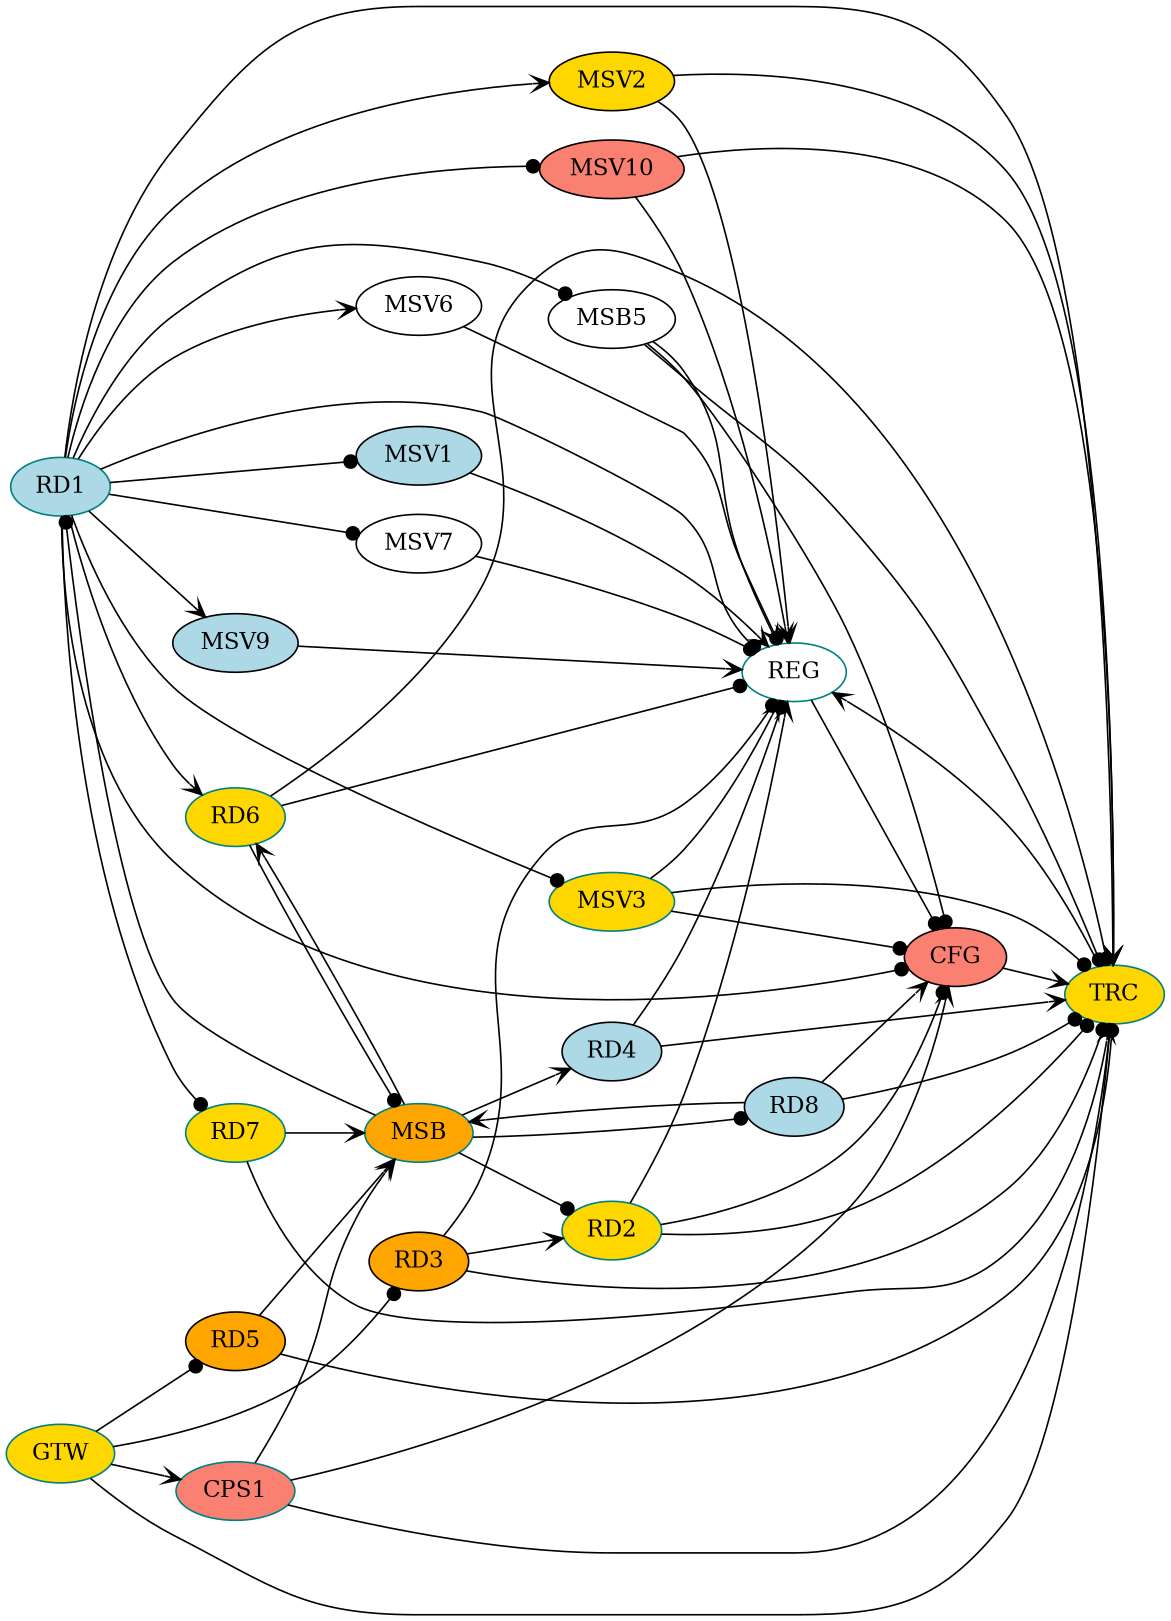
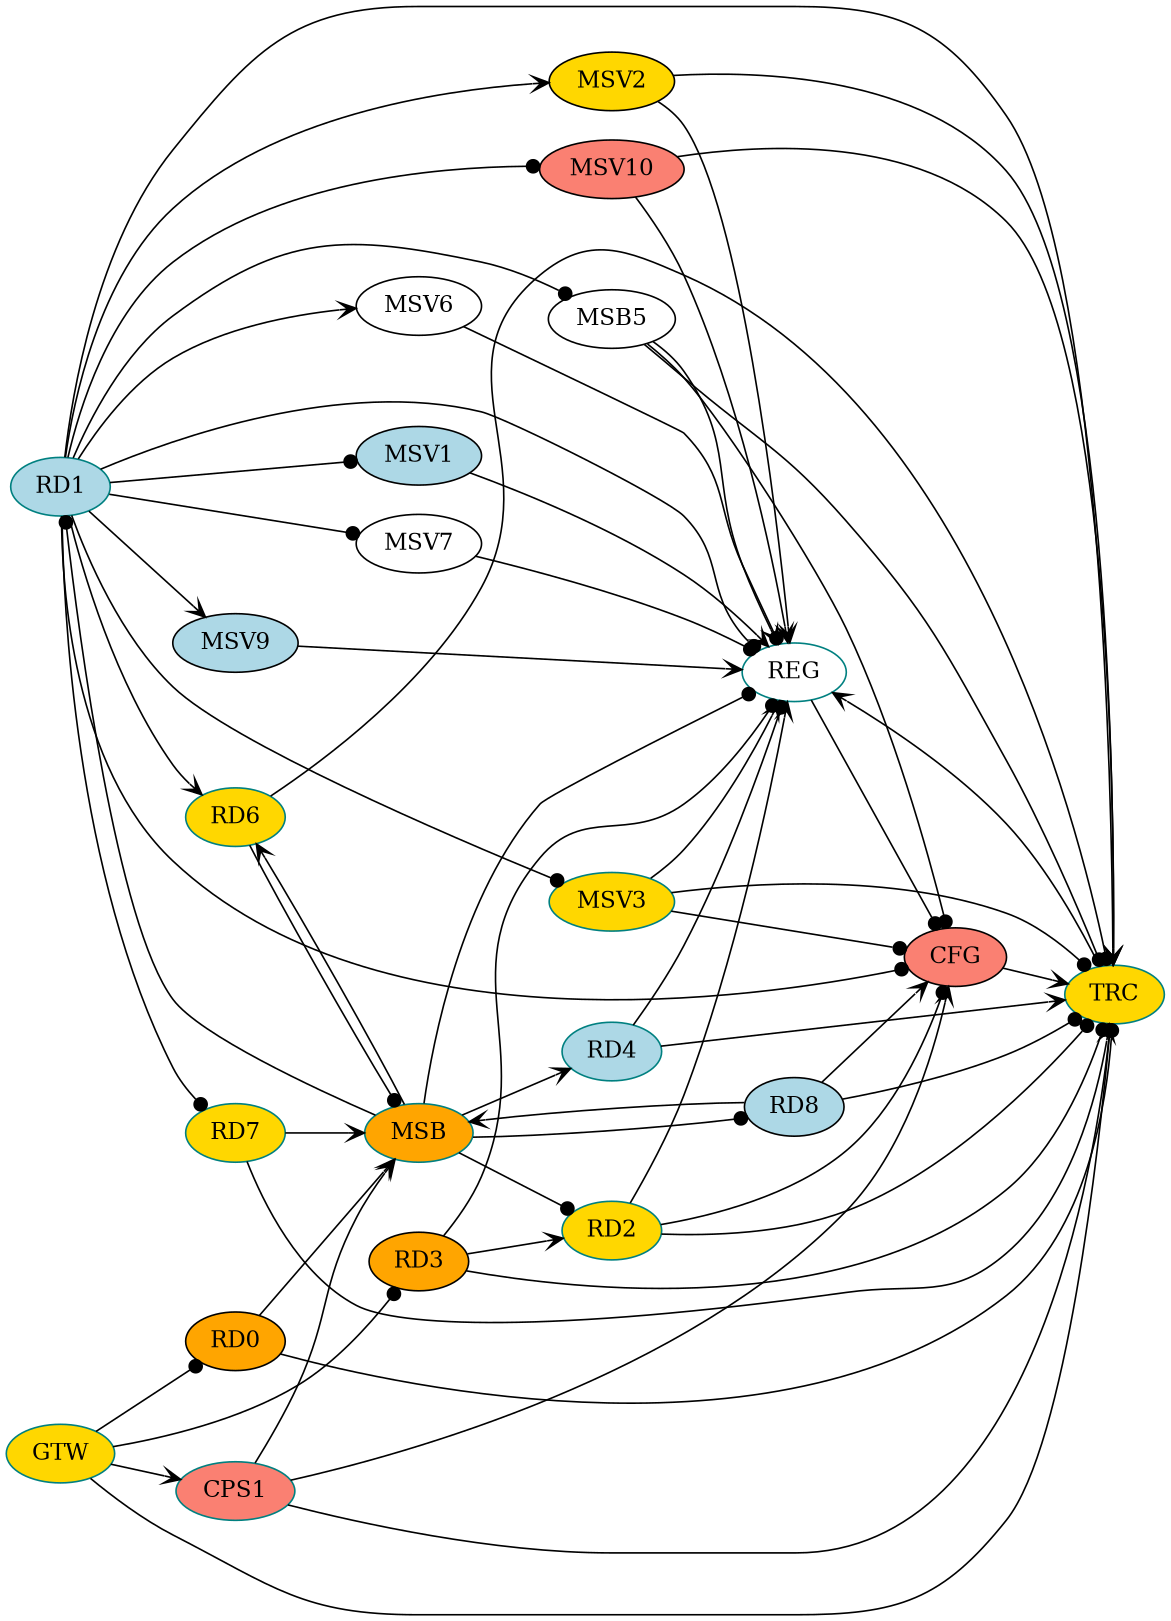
edge "RD6" -> "REG": now "MSB" -> "REG"
node "RD4": color black -> teal
node "RD5": label "RD5" -> "RD0"
